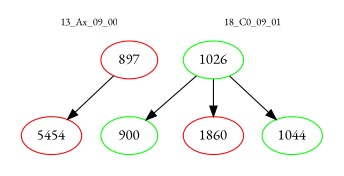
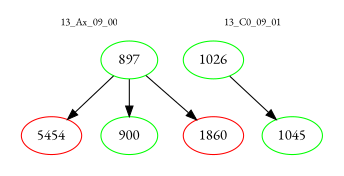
cluster "18_C0_09_01": label "18_C0_09_01" -> "13_C0_09_01"
node "897": color red -> green
edge "1026" -> "900": now "897" -> "900"
edge "1026" -> "1860": now "897" -> "1860"
node "1044": label "1044" -> "1045"
